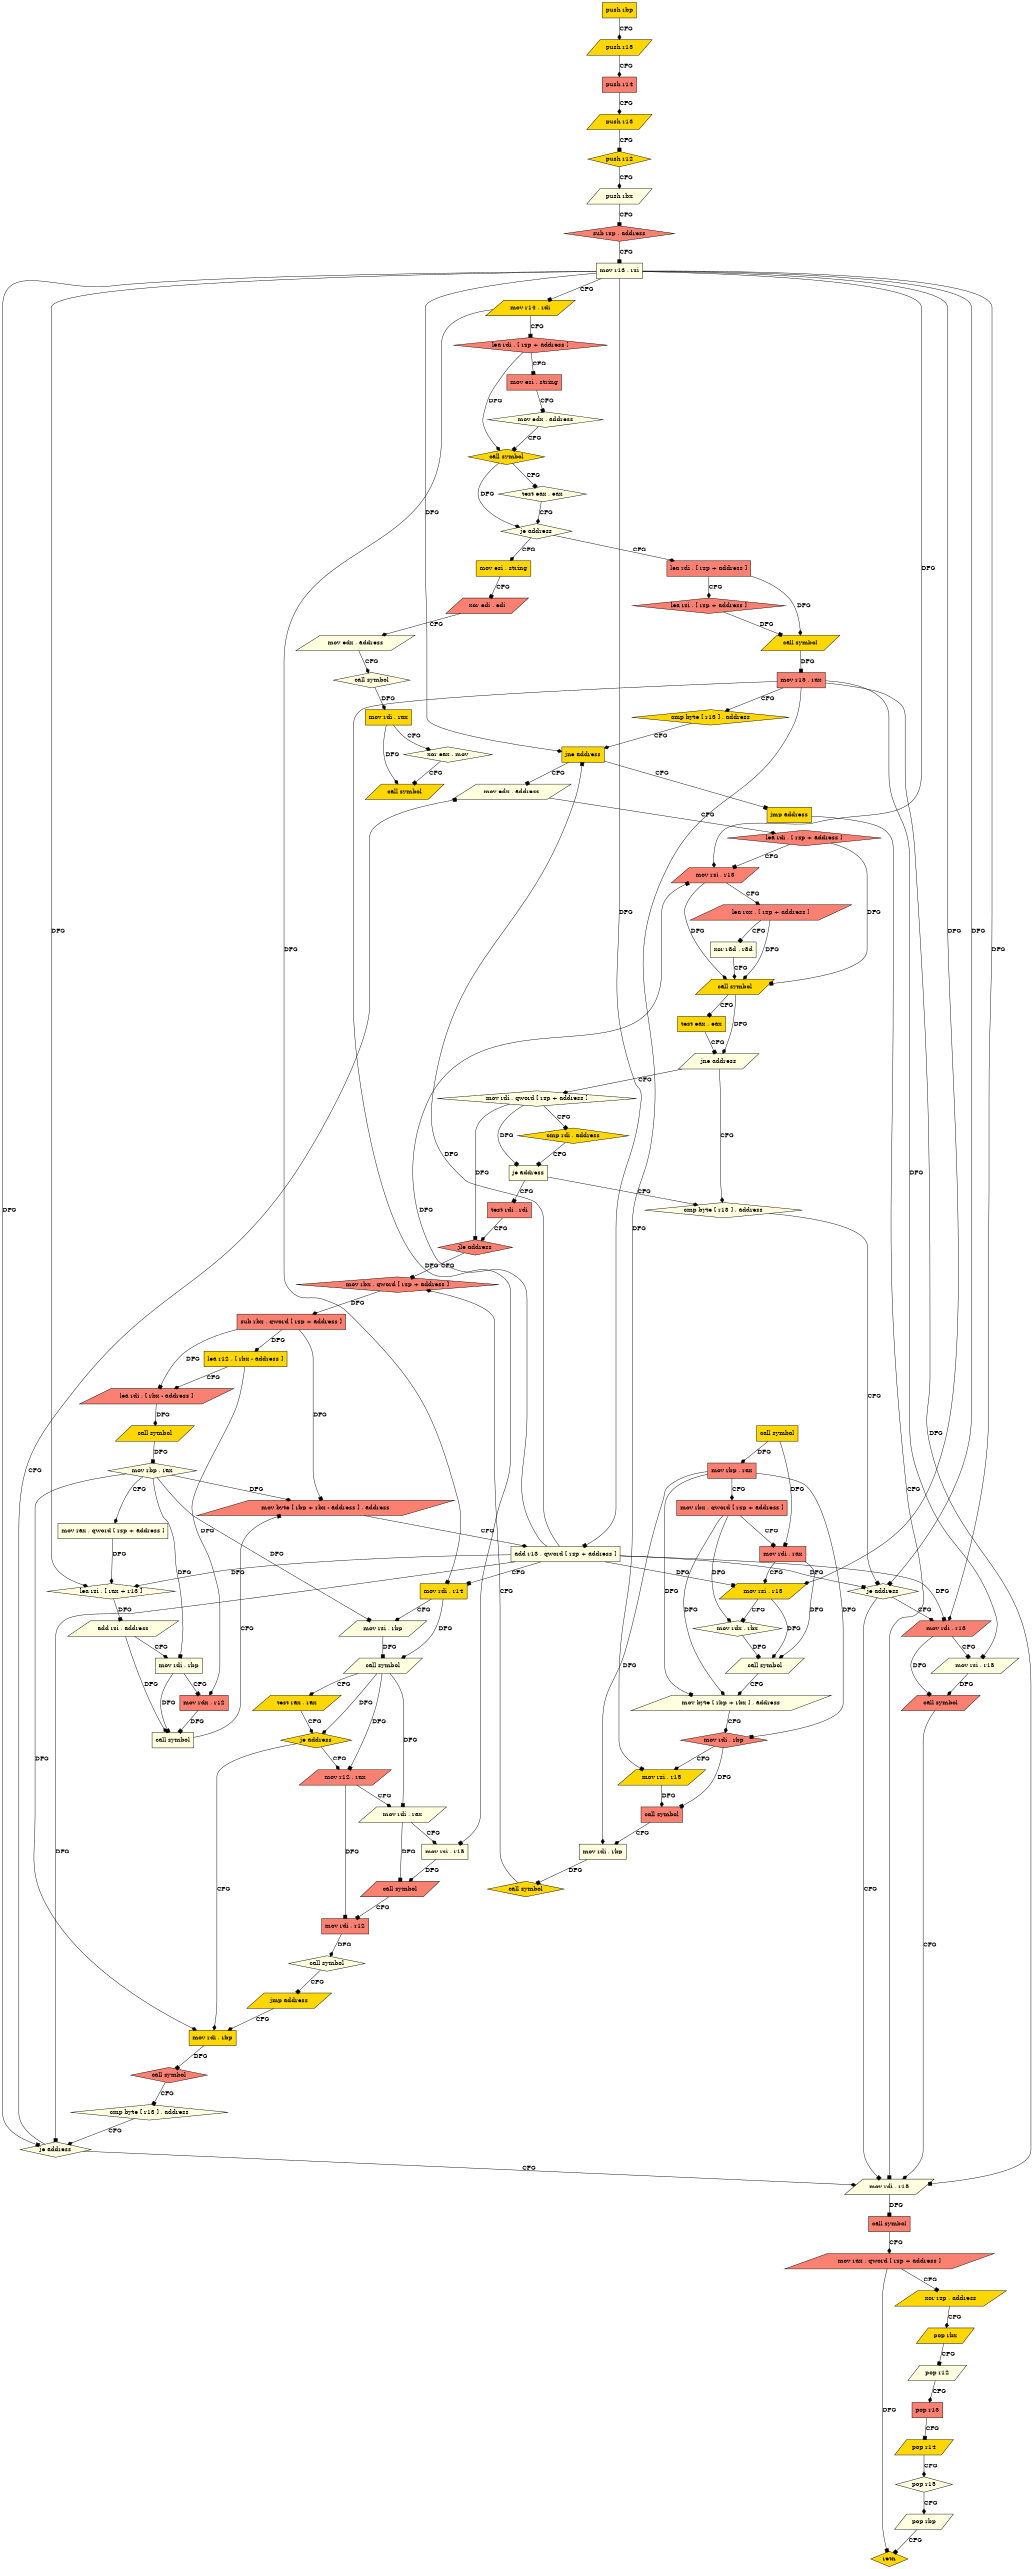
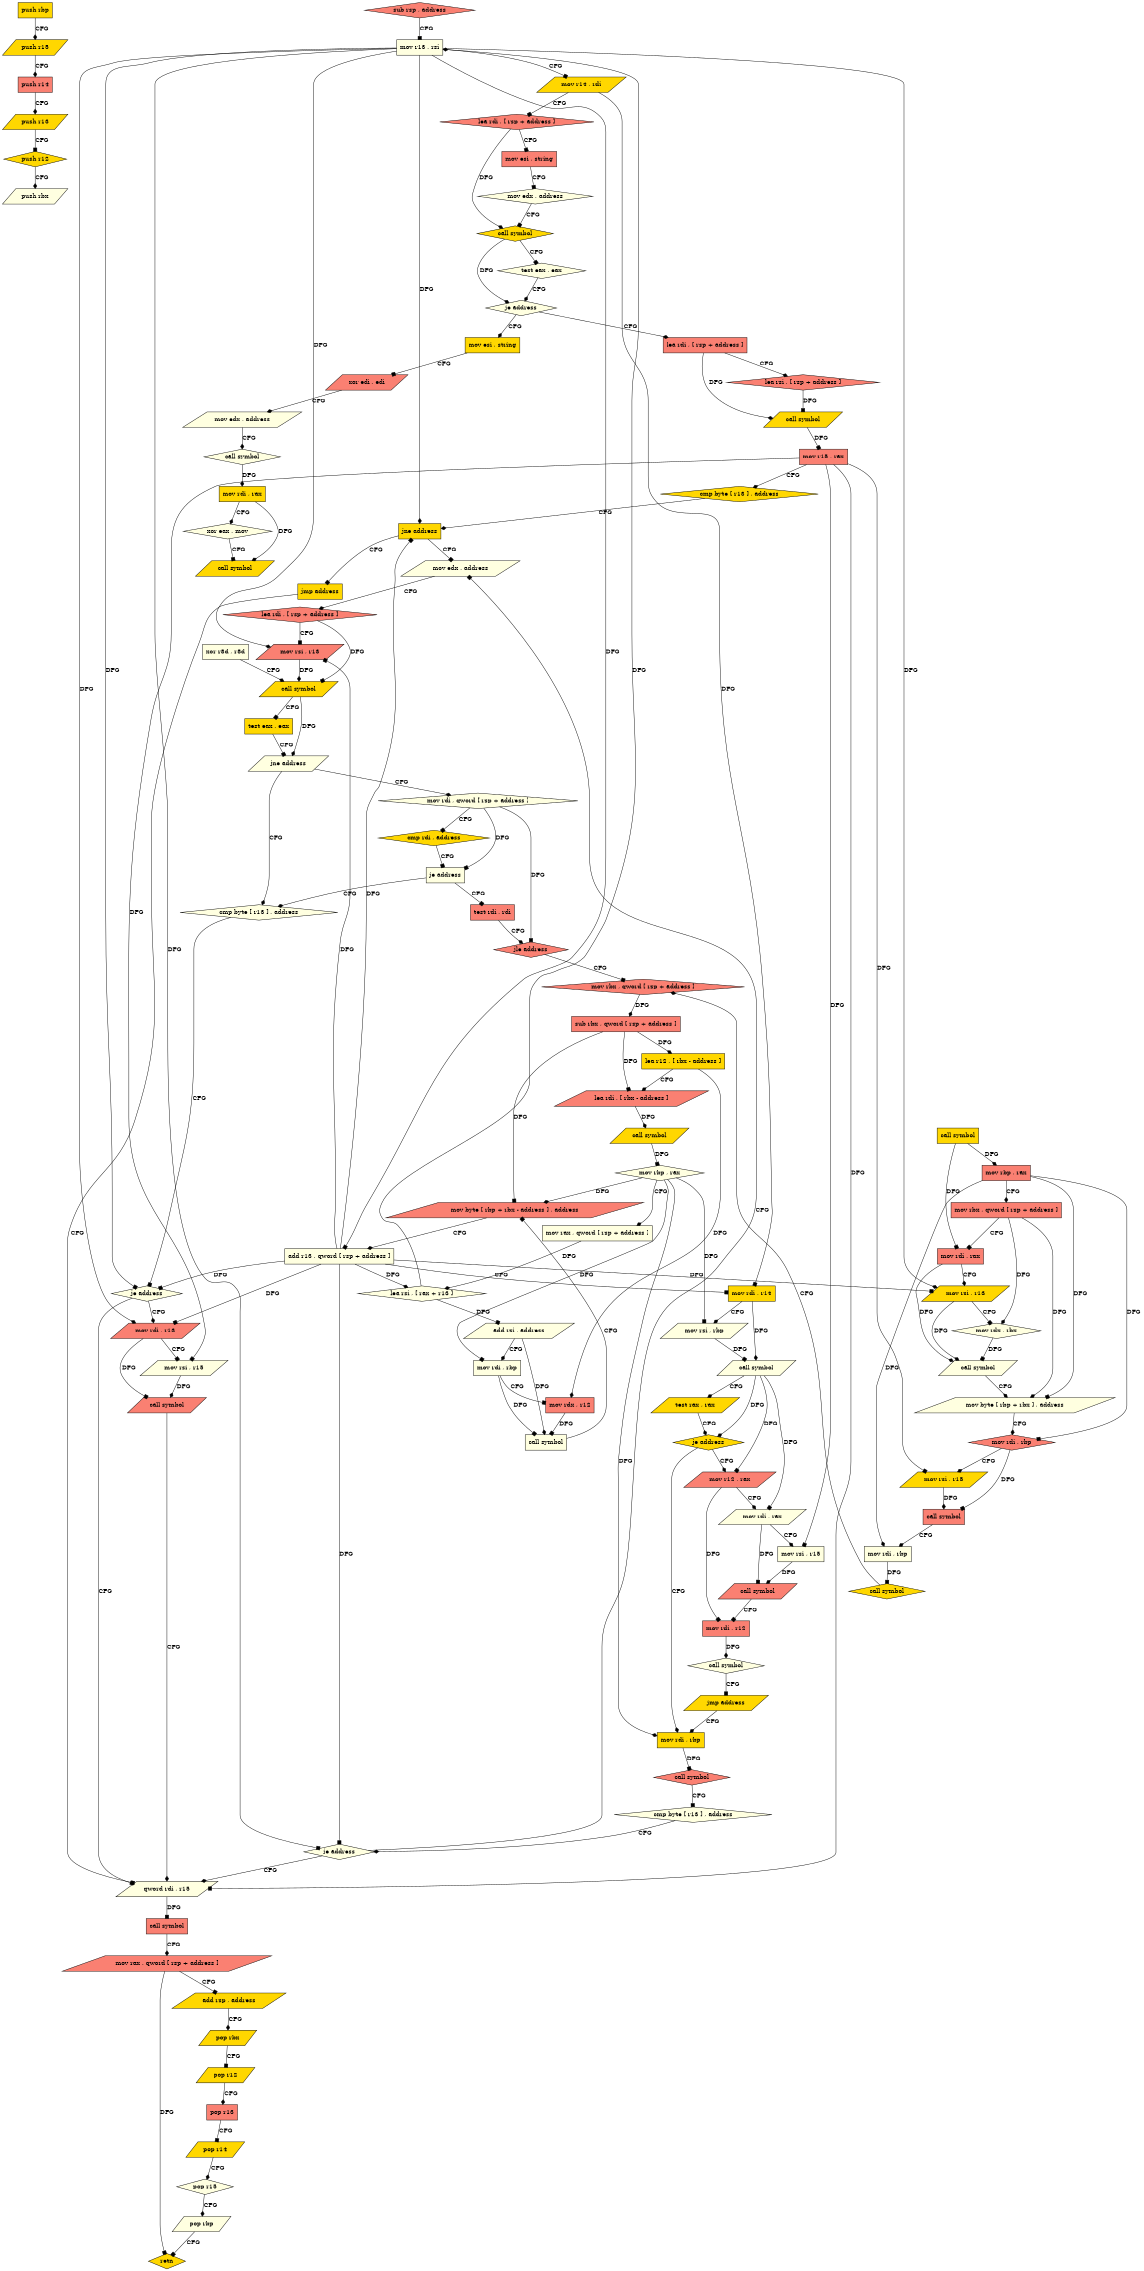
edge "push rbx" -> "sub rsp , address": removed, label "CFG"
edge "mov r13 , rsi" -> "lea rsi , [ rax + r13 ]": reversed
node "lea rcx , [ rsp + address ]": removed
node "mov rdi , r15": label "mov rdi , r15" -> "qword rdi , r15"
node "xor rsp , address": label "xor rsp , address" -> "add rsp , address"
node "pop r12": fillcolor lightyellow -> gold
